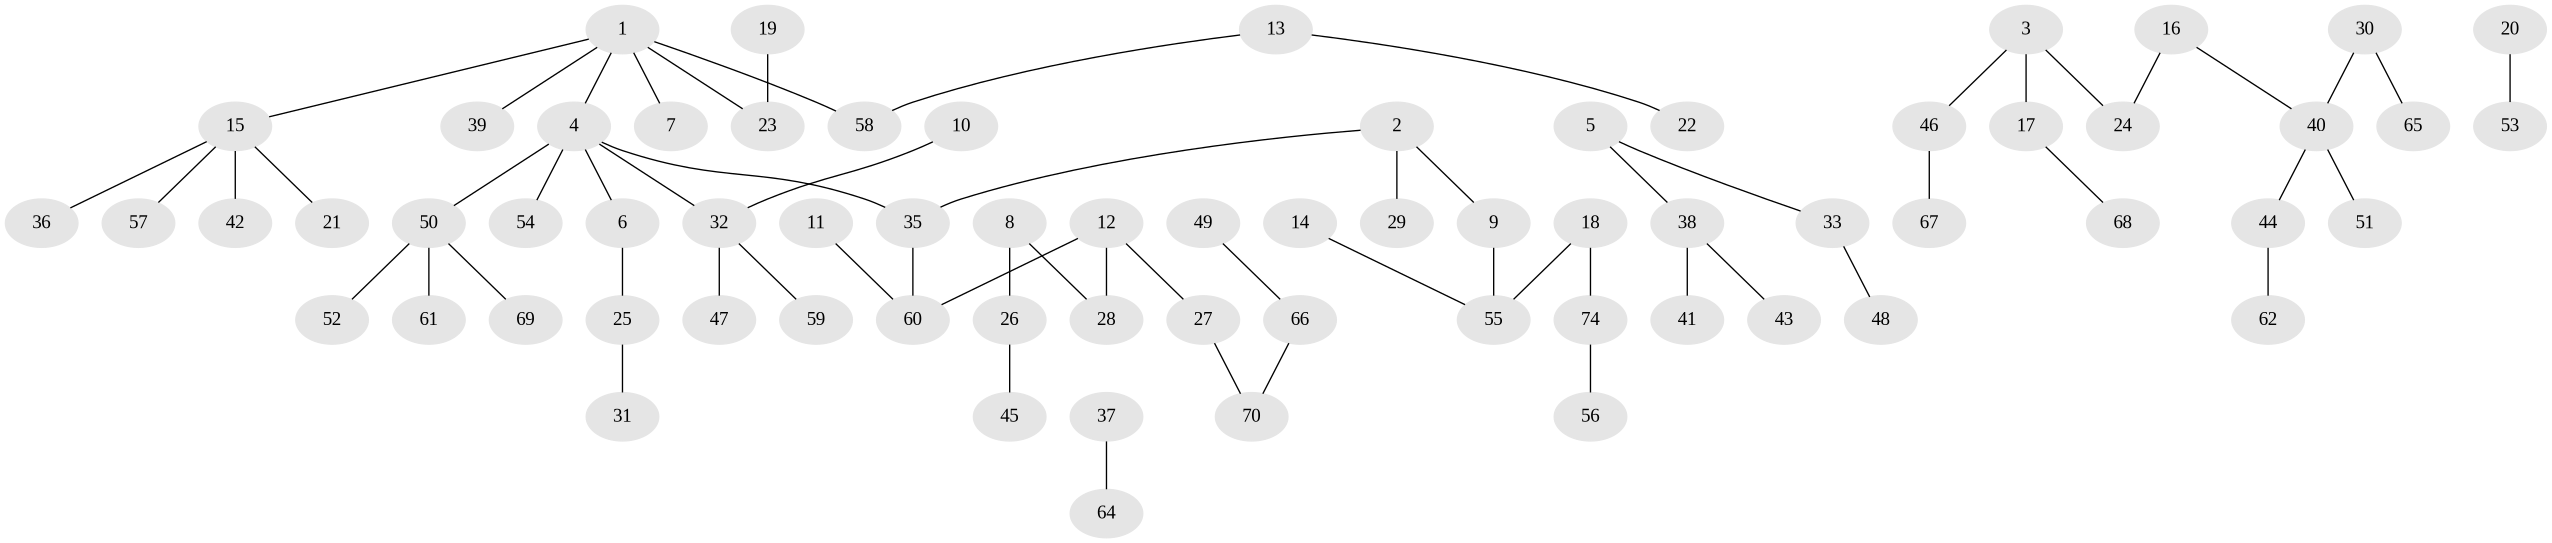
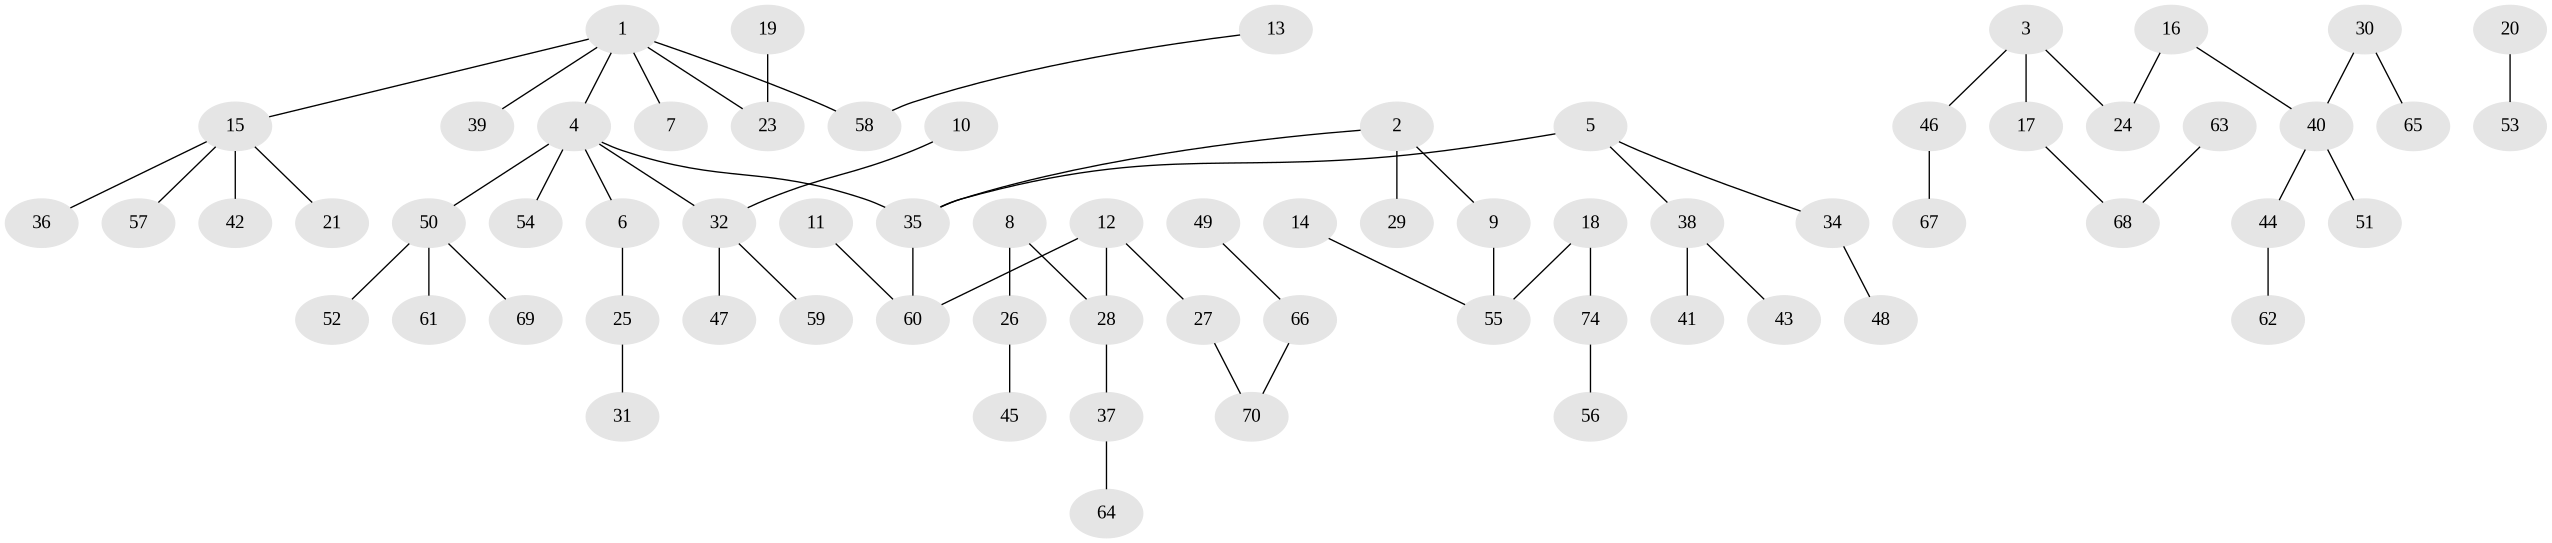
node "22": removed
node "63": added
edge "5" -- "35": added
node "33": label "33" -> "34"
edge "28" -- "37": added
